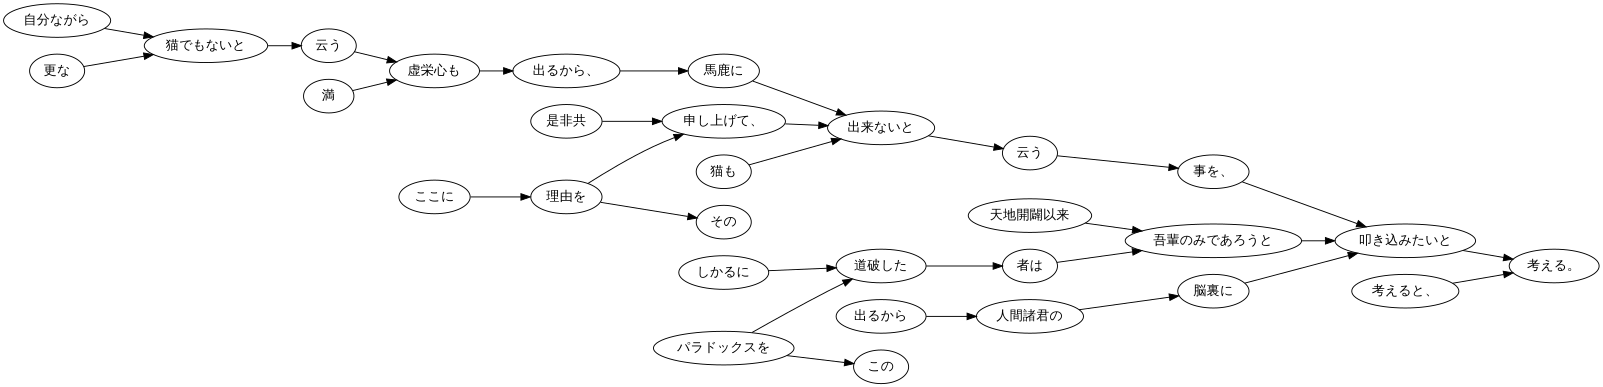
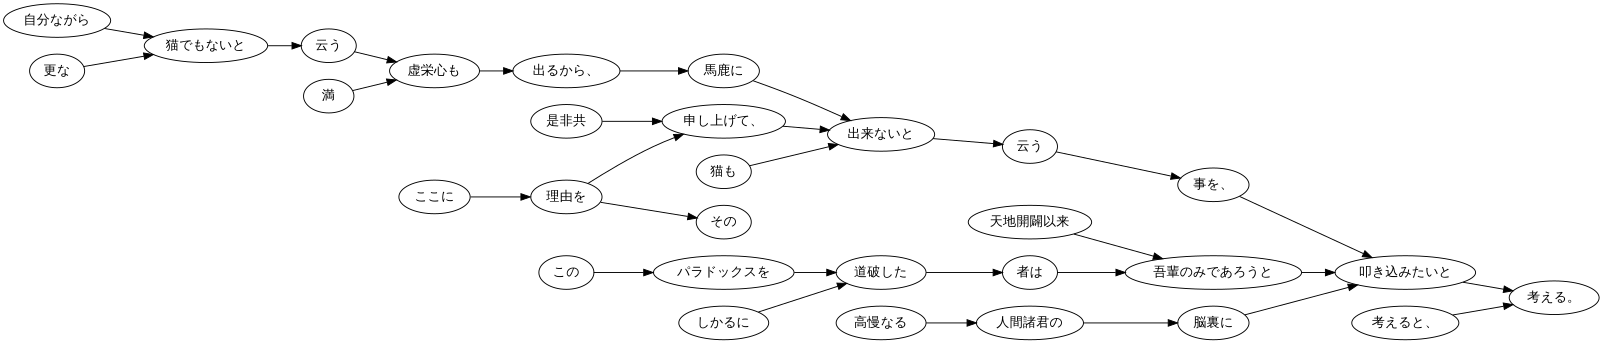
node "出るから": label "出るから" -> "高慢なる"
edge "パラドックスを" -> "この": reversed
